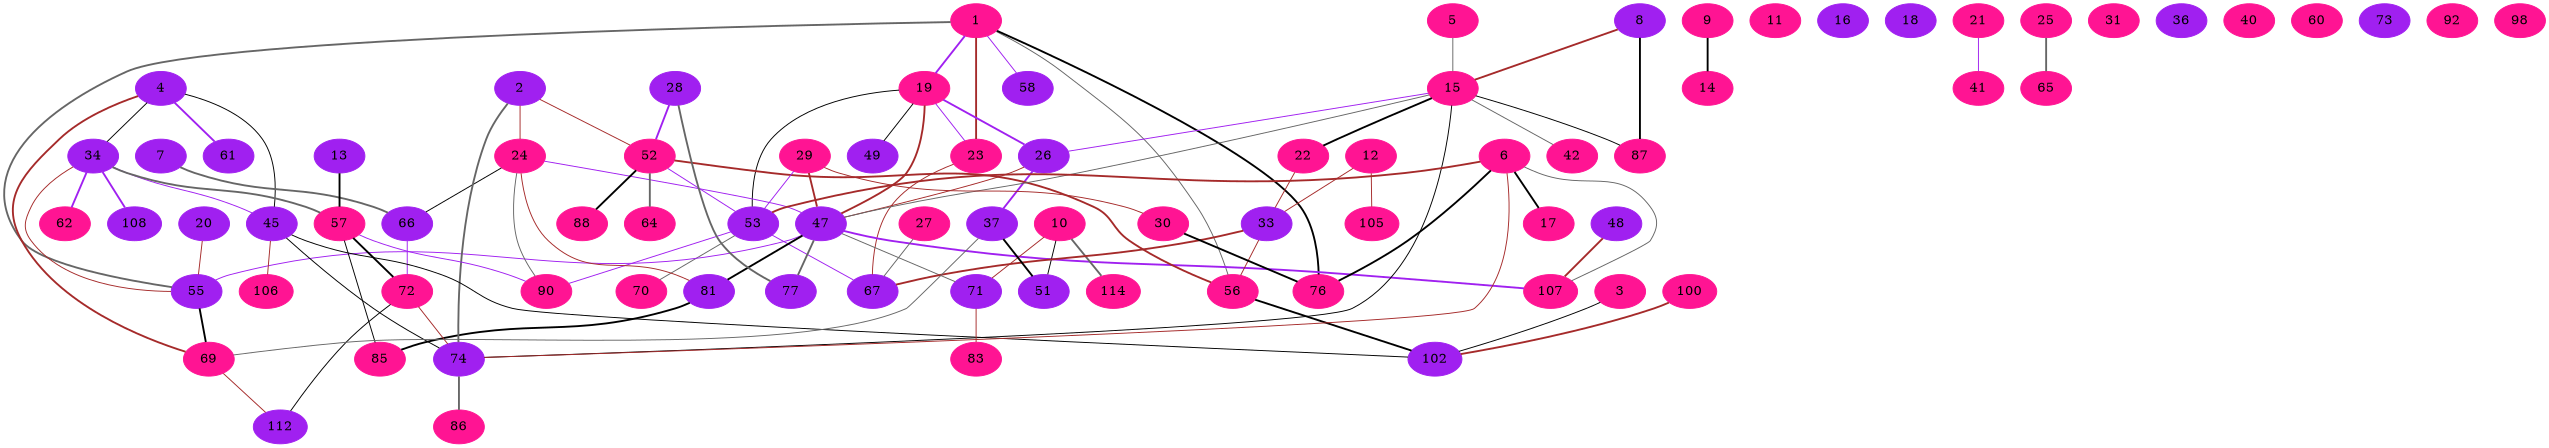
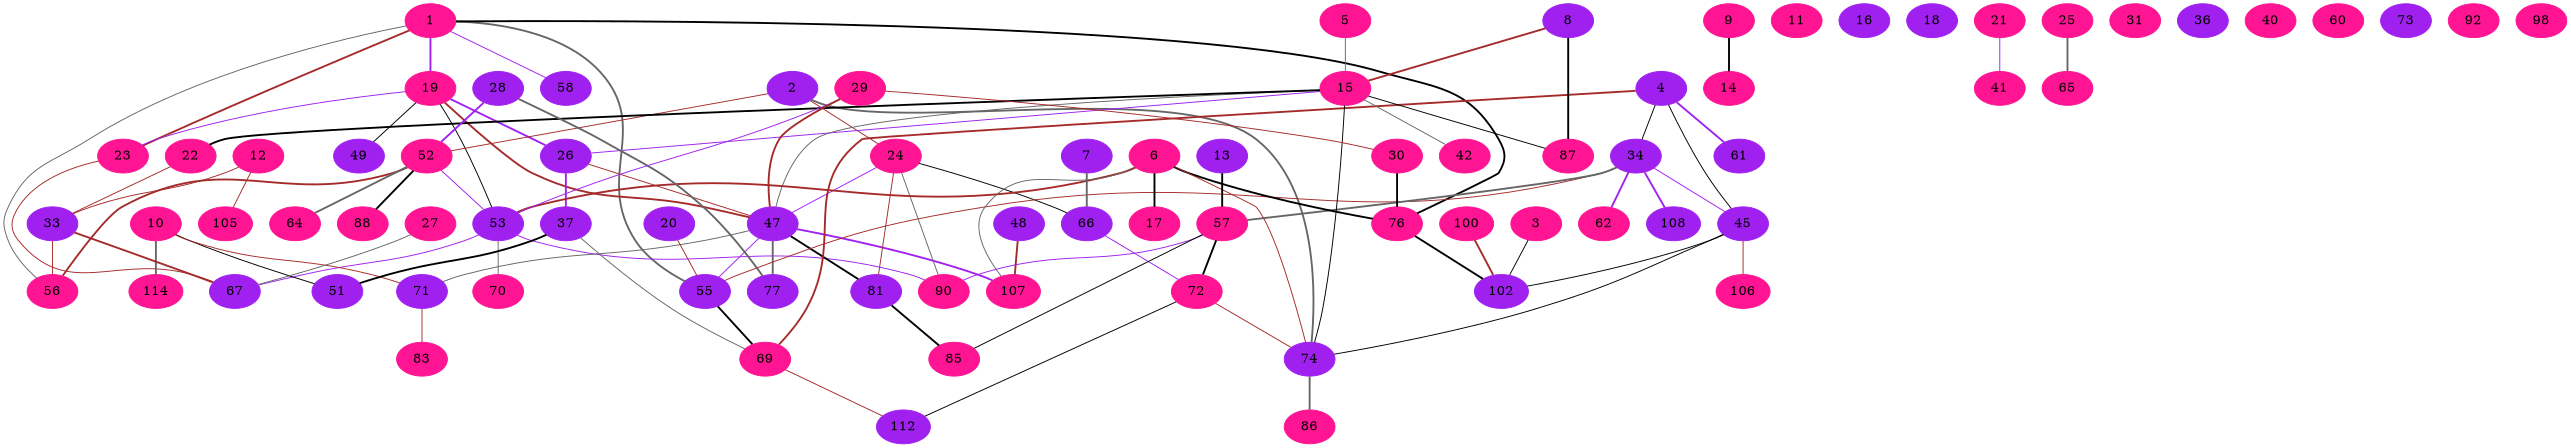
edge "56" -- "102": now "76" -- "102"
